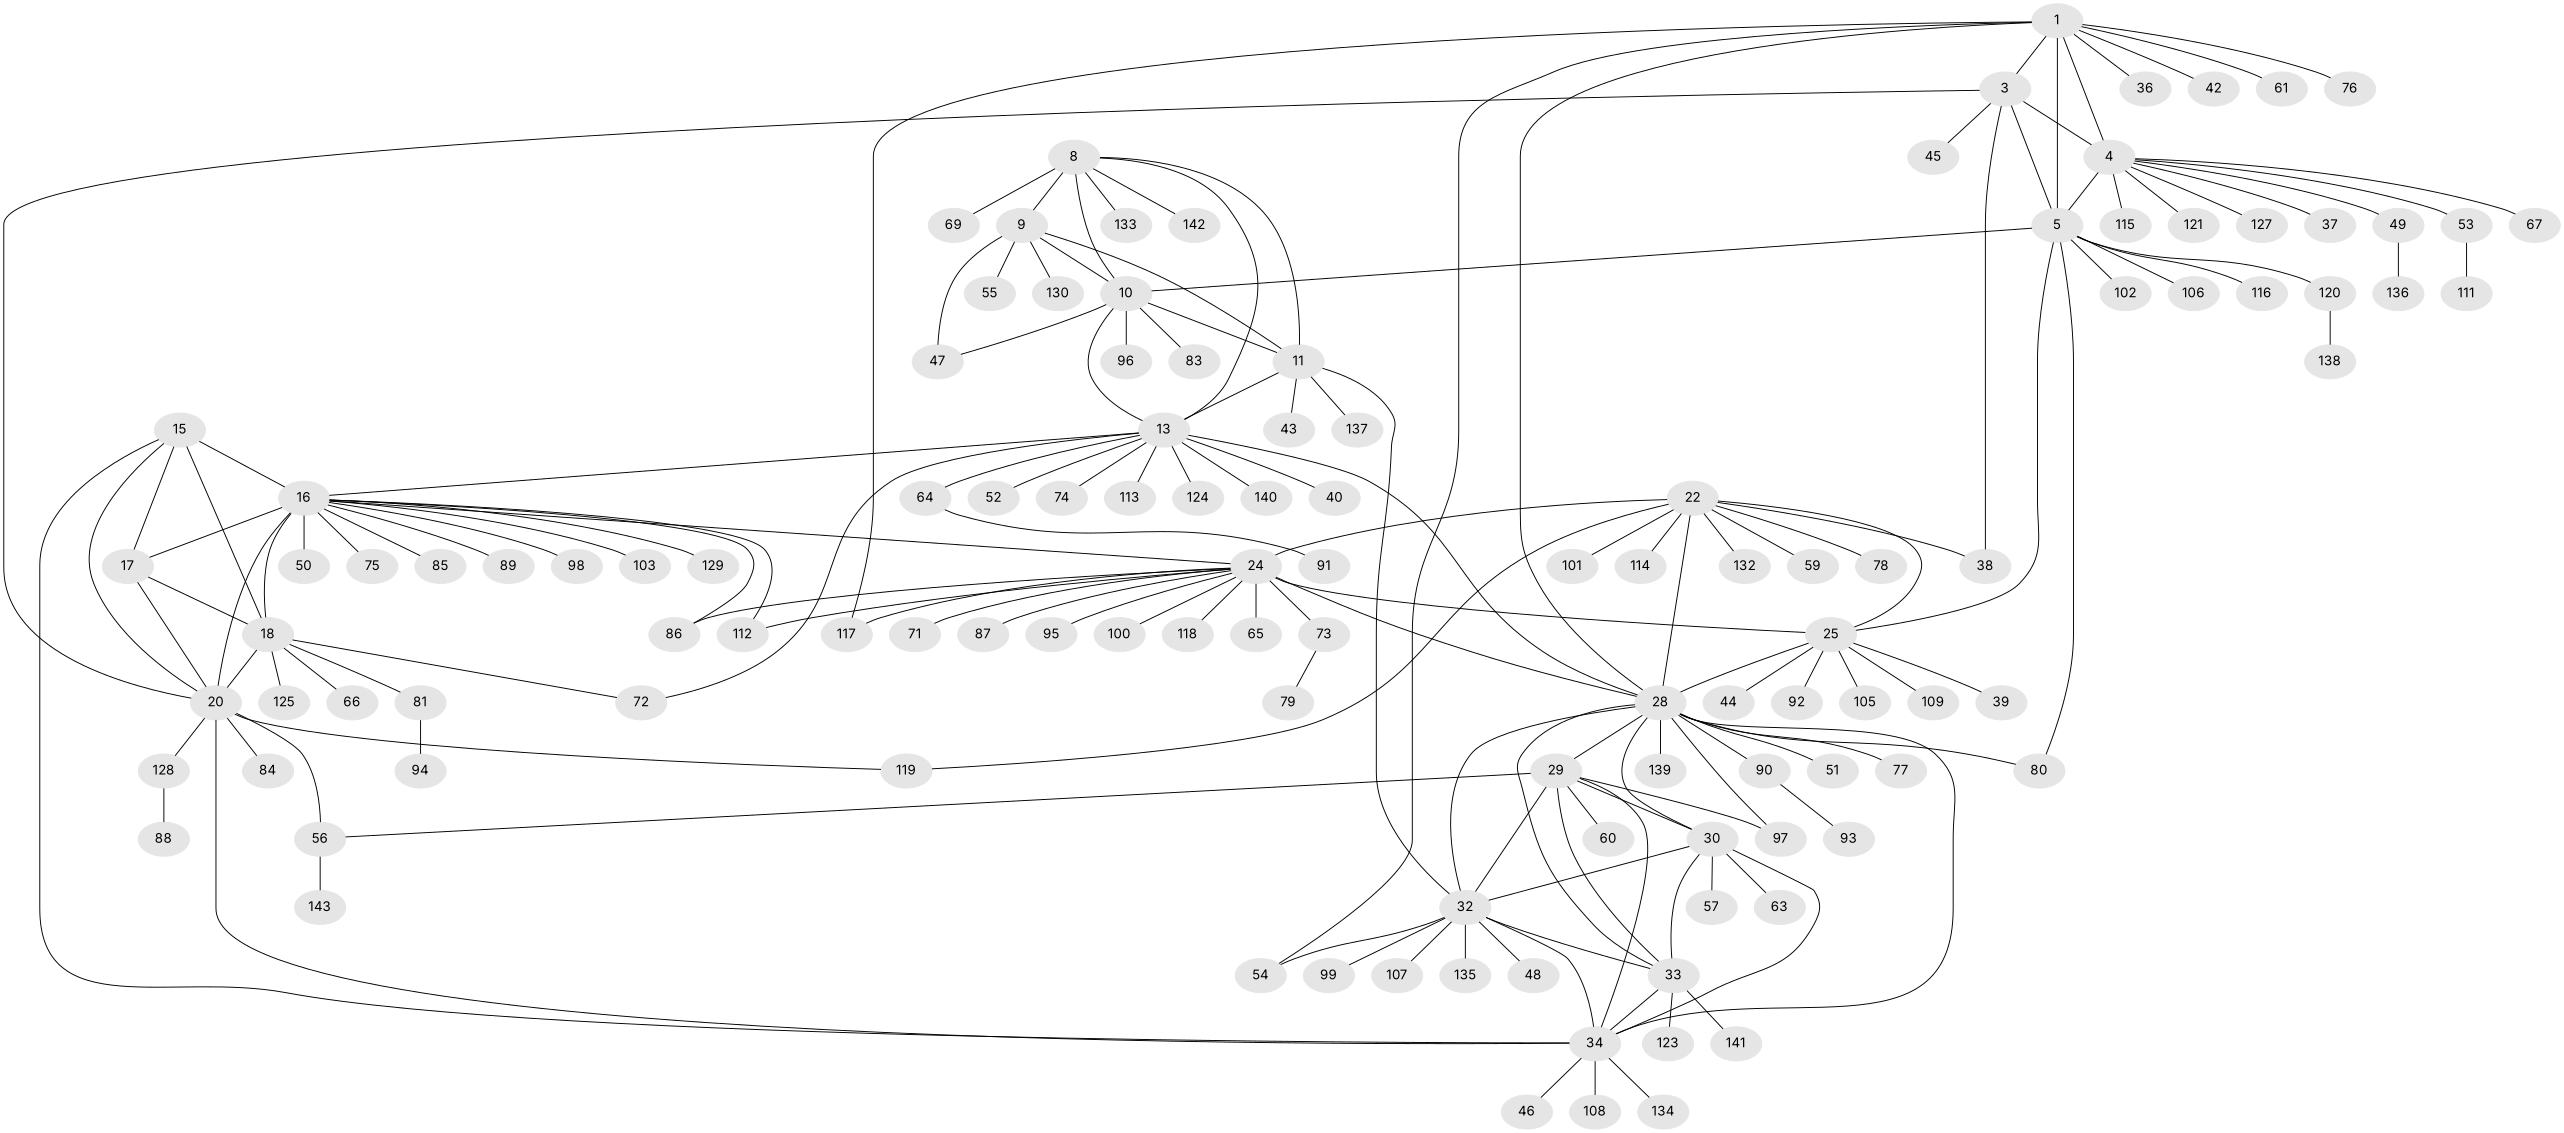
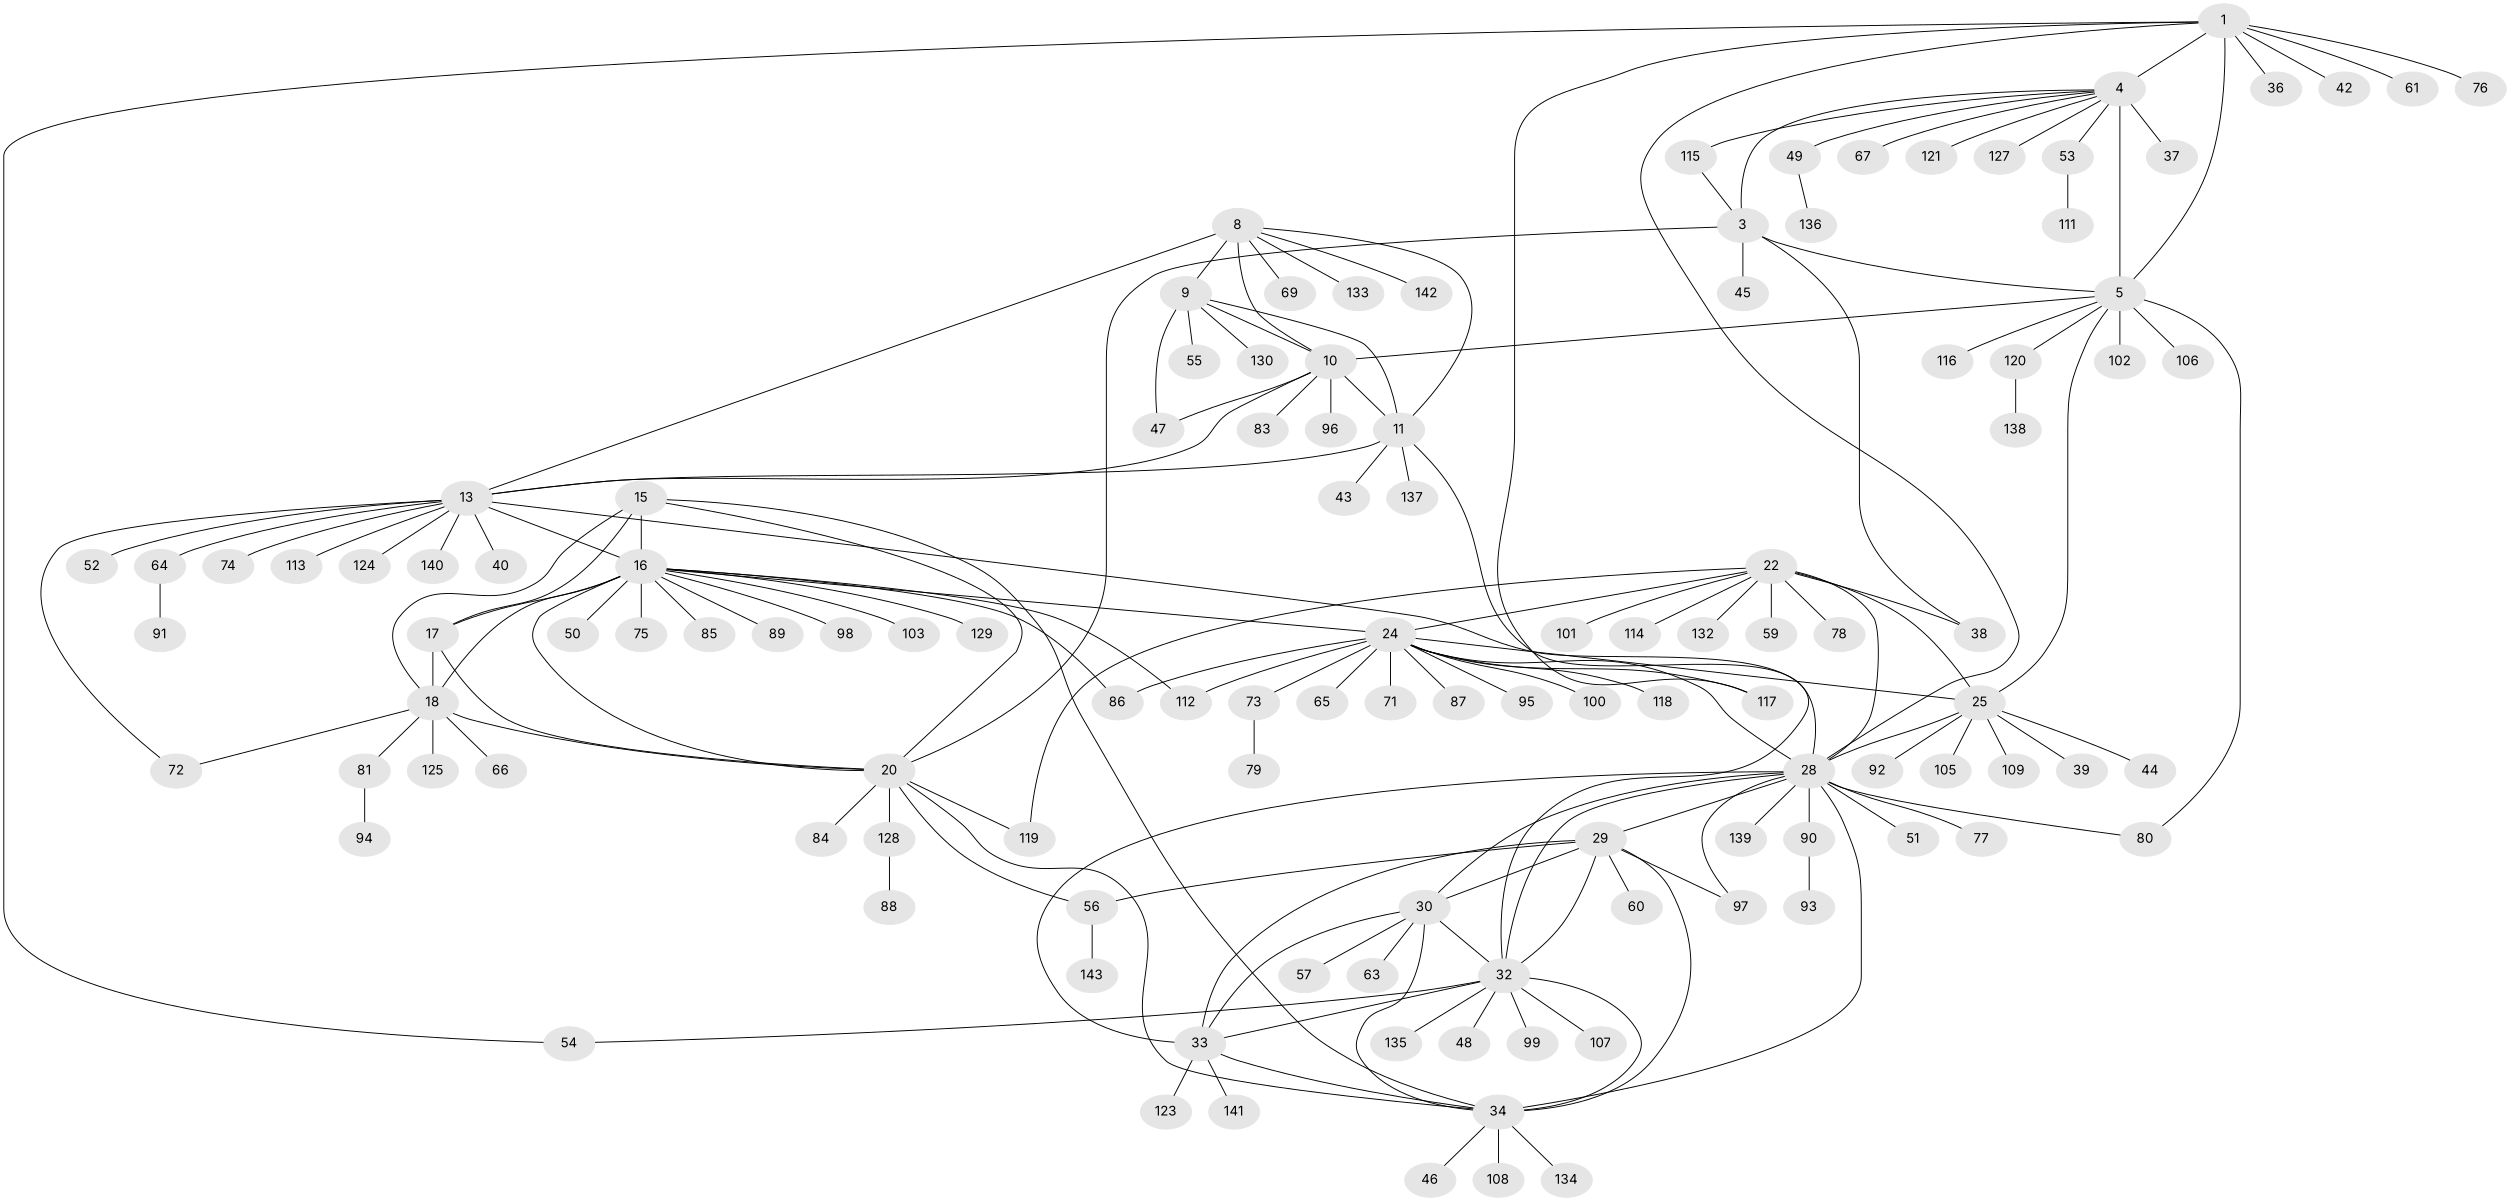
edge "1" -- "3": now "115" -- "3"
